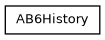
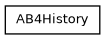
node "AB6History": label "AB6History" -> "AB4History"
